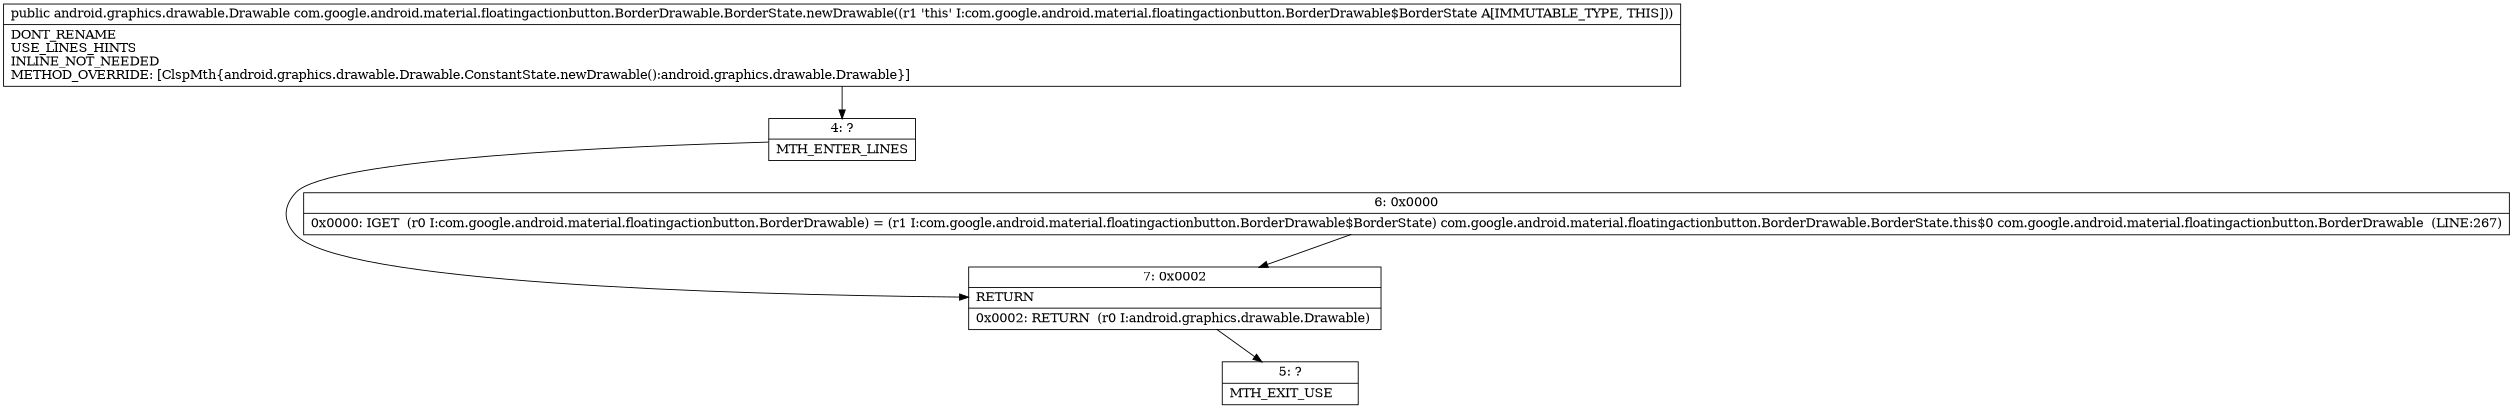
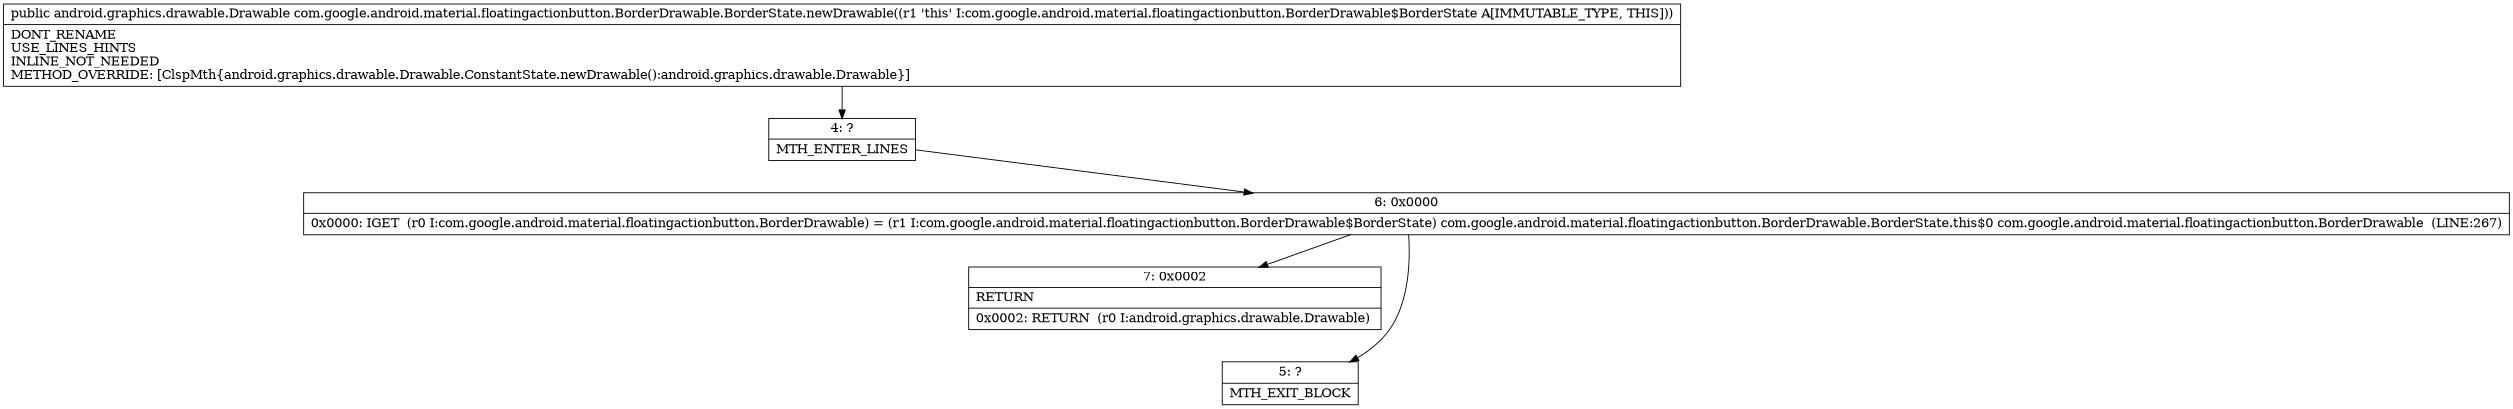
edge "4: ?" -> "7: 0x0002": now "4: ?" -> "6: 0x0000"
edge "7: 0x0002" -> "5: ?": now "6: 0x0000" -> "5: ?"
node "5: ?": text "MTH_EXIT_USE" -> "MTH_EXIT_BLOCK"
